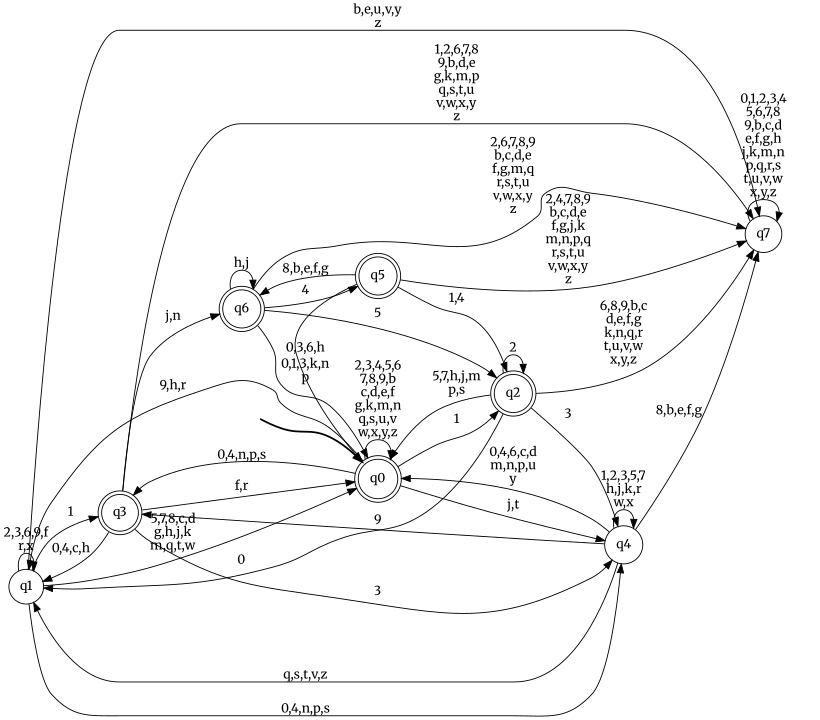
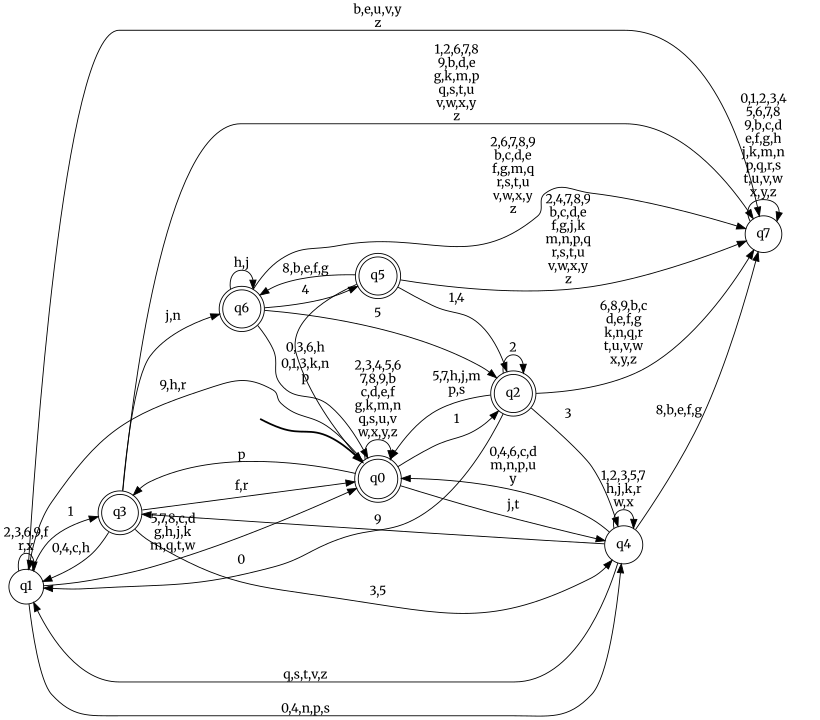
edge "q0" -> "q3": label "0,4,n,p,s" -> "p"
edge "q3" -> "q4": label "3" -> "3,5"
